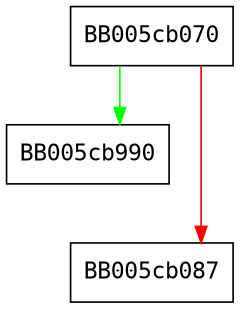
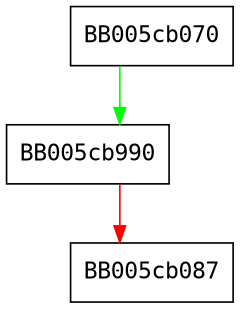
edge "BB005cb070" -> "BB005cb087": now "BB005cb990" -> "BB005cb087"
